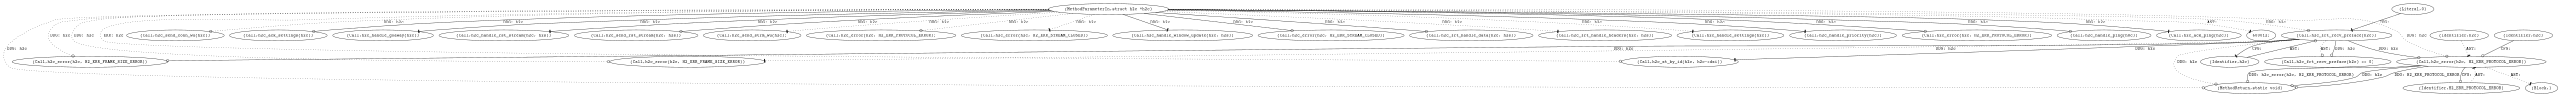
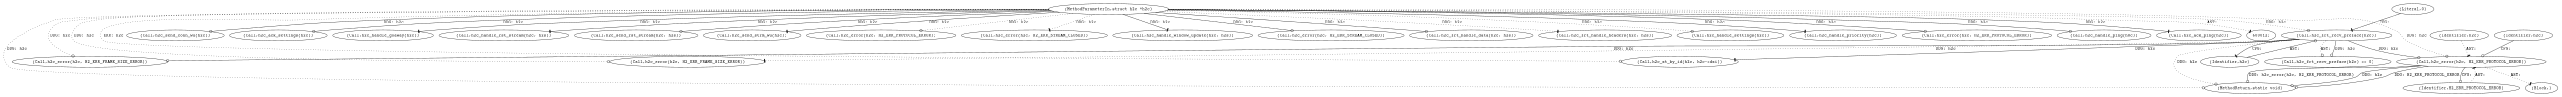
edge "(MethodParameterIn,struct h2c *h2c)" -> "(Call,h2c_handle_settings(h2c))": arrowhead tee -> odot
edge "(MethodParameterIn,struct h2c *h2c)" -> "(Call,h2c_send_conn_wu(h2c))": style dotted -> solid
edge "(MethodParameterIn,struct h2c *h2c)" -> "(Call,h2c_send_strm_wu(h2c))": style dotted -> solid
